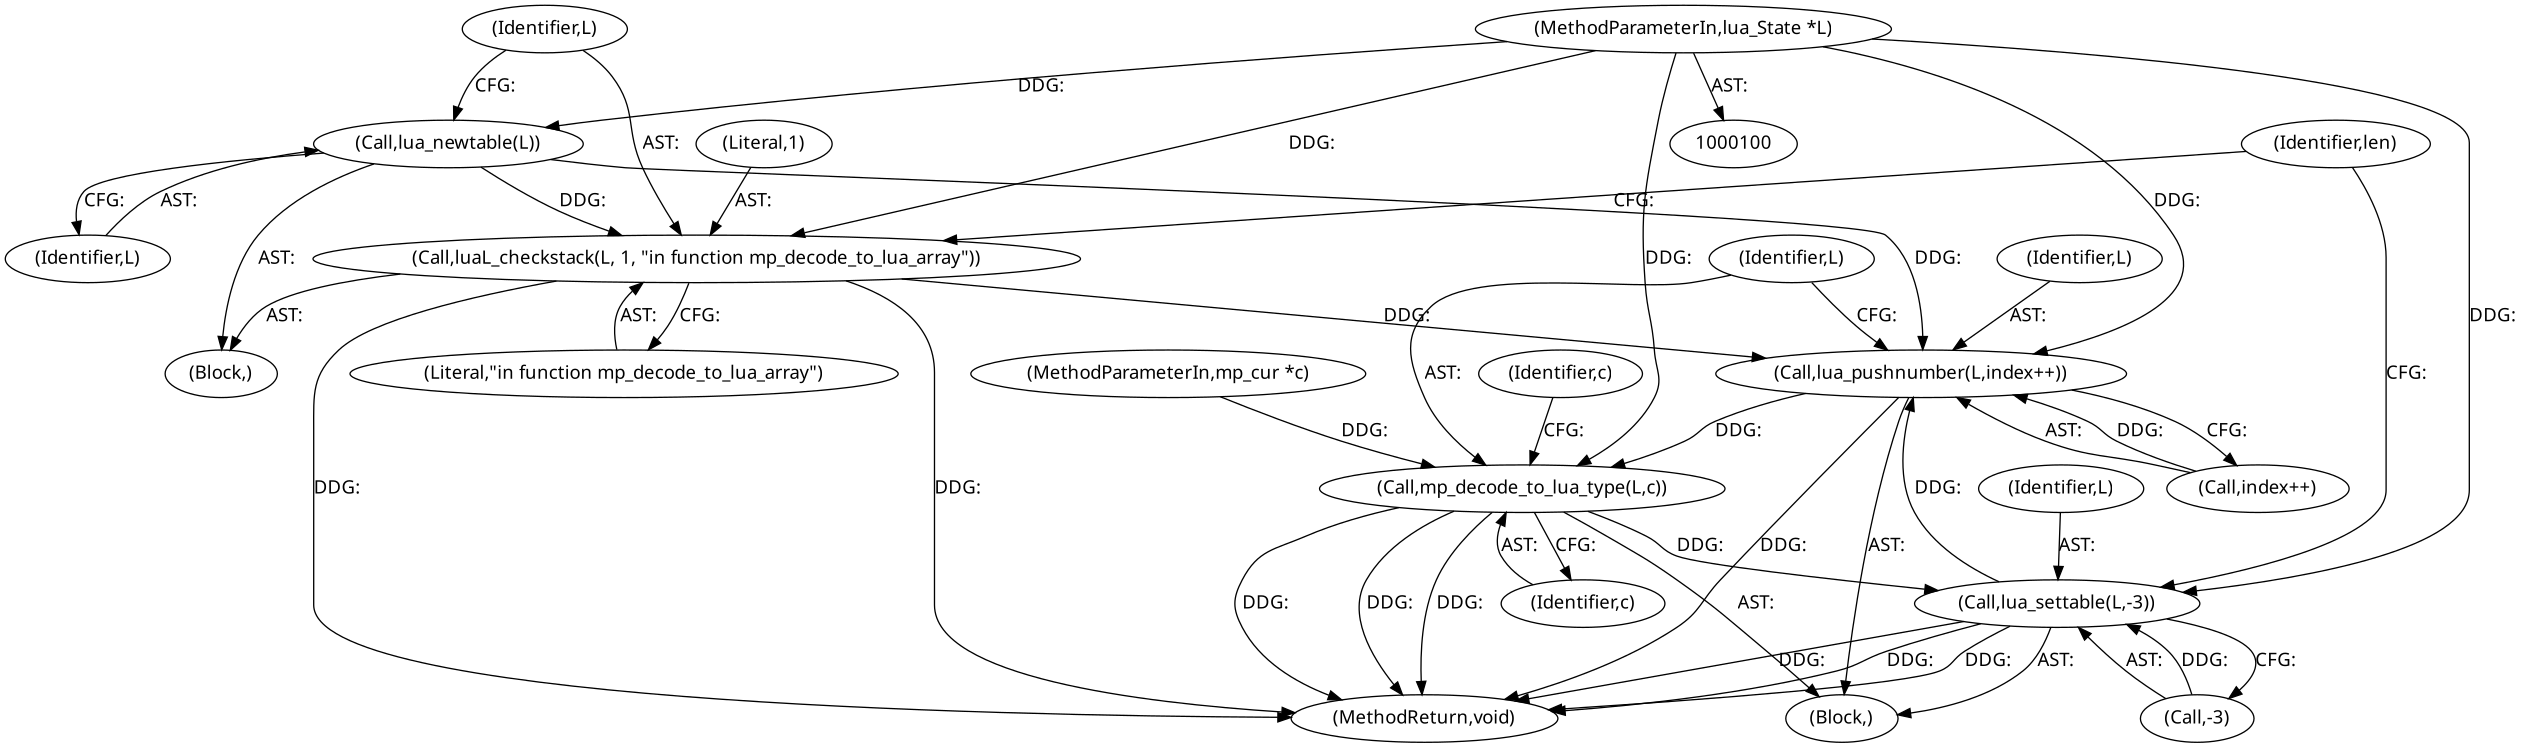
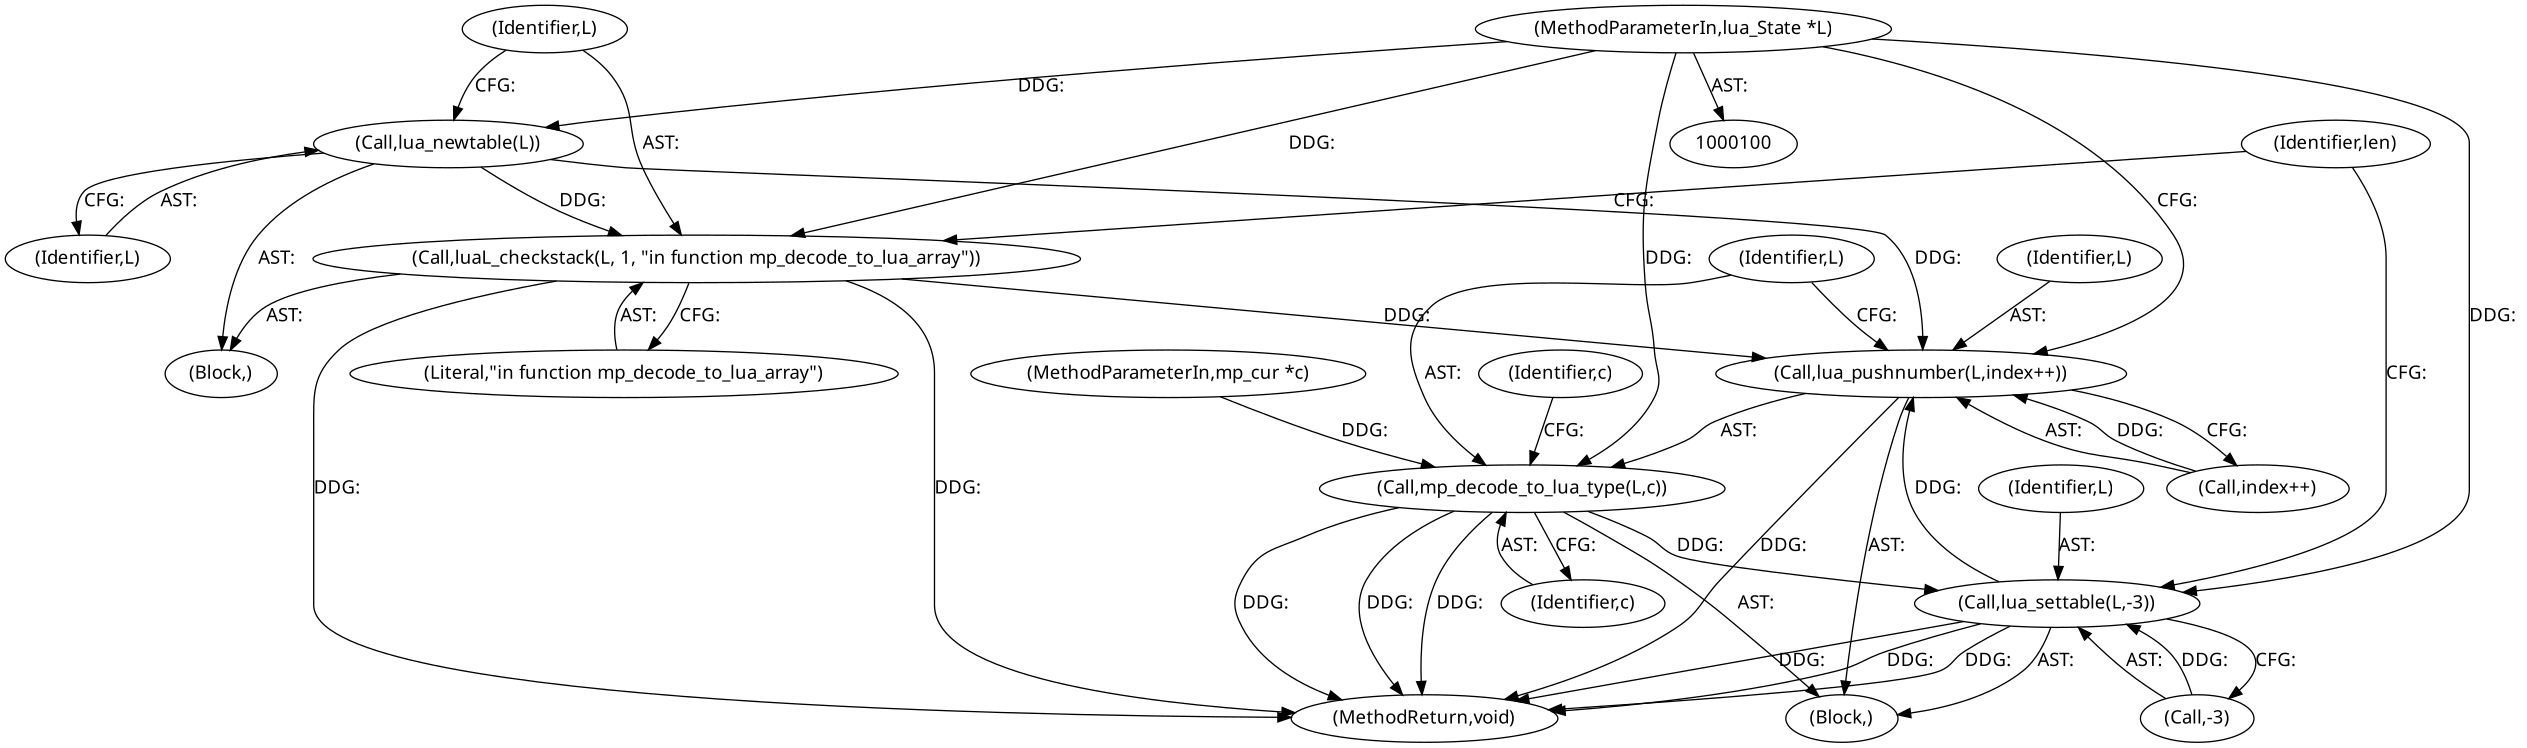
node "(Literal,1)": removed
edge "(MethodParameterIn,lua_State *L)" -> "(Call,lua_pushnumber(L,index++))": label "DDG: " -> "CFG: "
edge "(Call,lua_pushnumber(L,index++))" -> "(Call,mp_decode_to_lua_type(L,c))": label "DDG: " -> "AST: "
